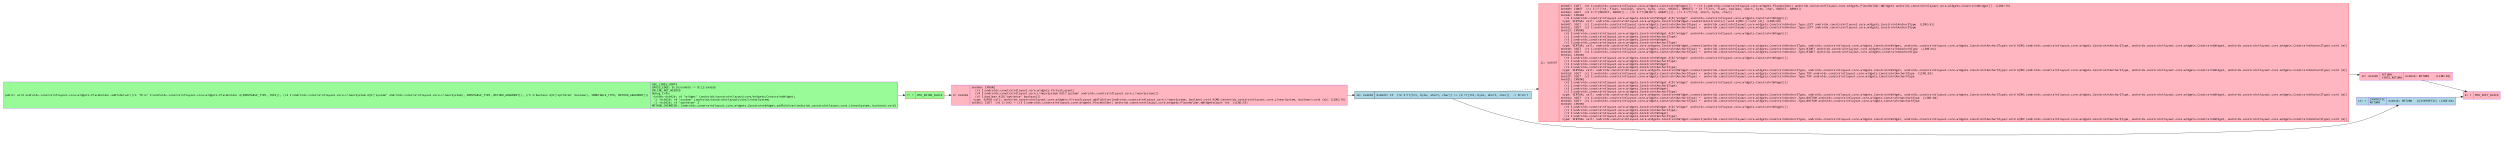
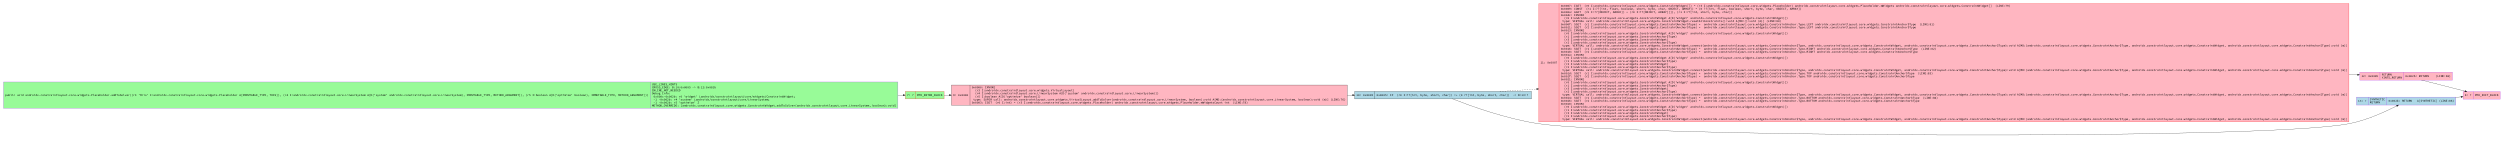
node "9: 0x0000": color purple -> black
